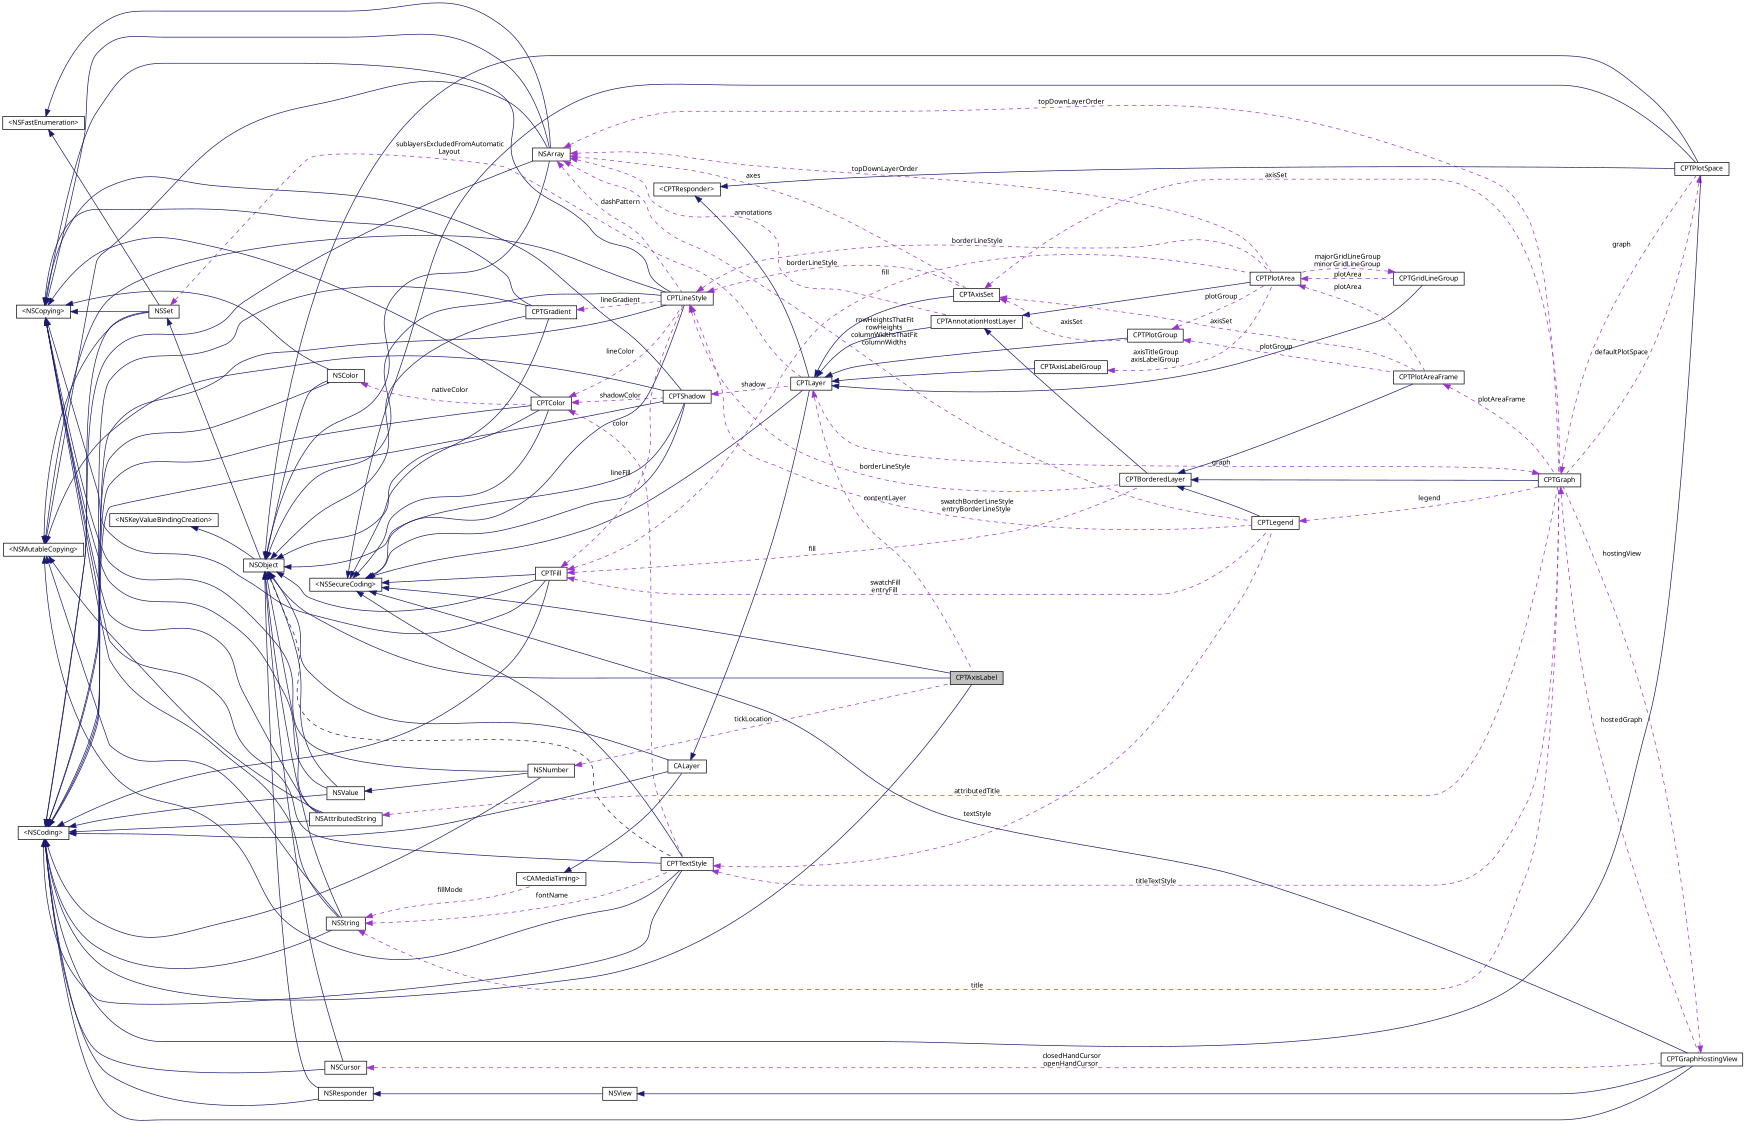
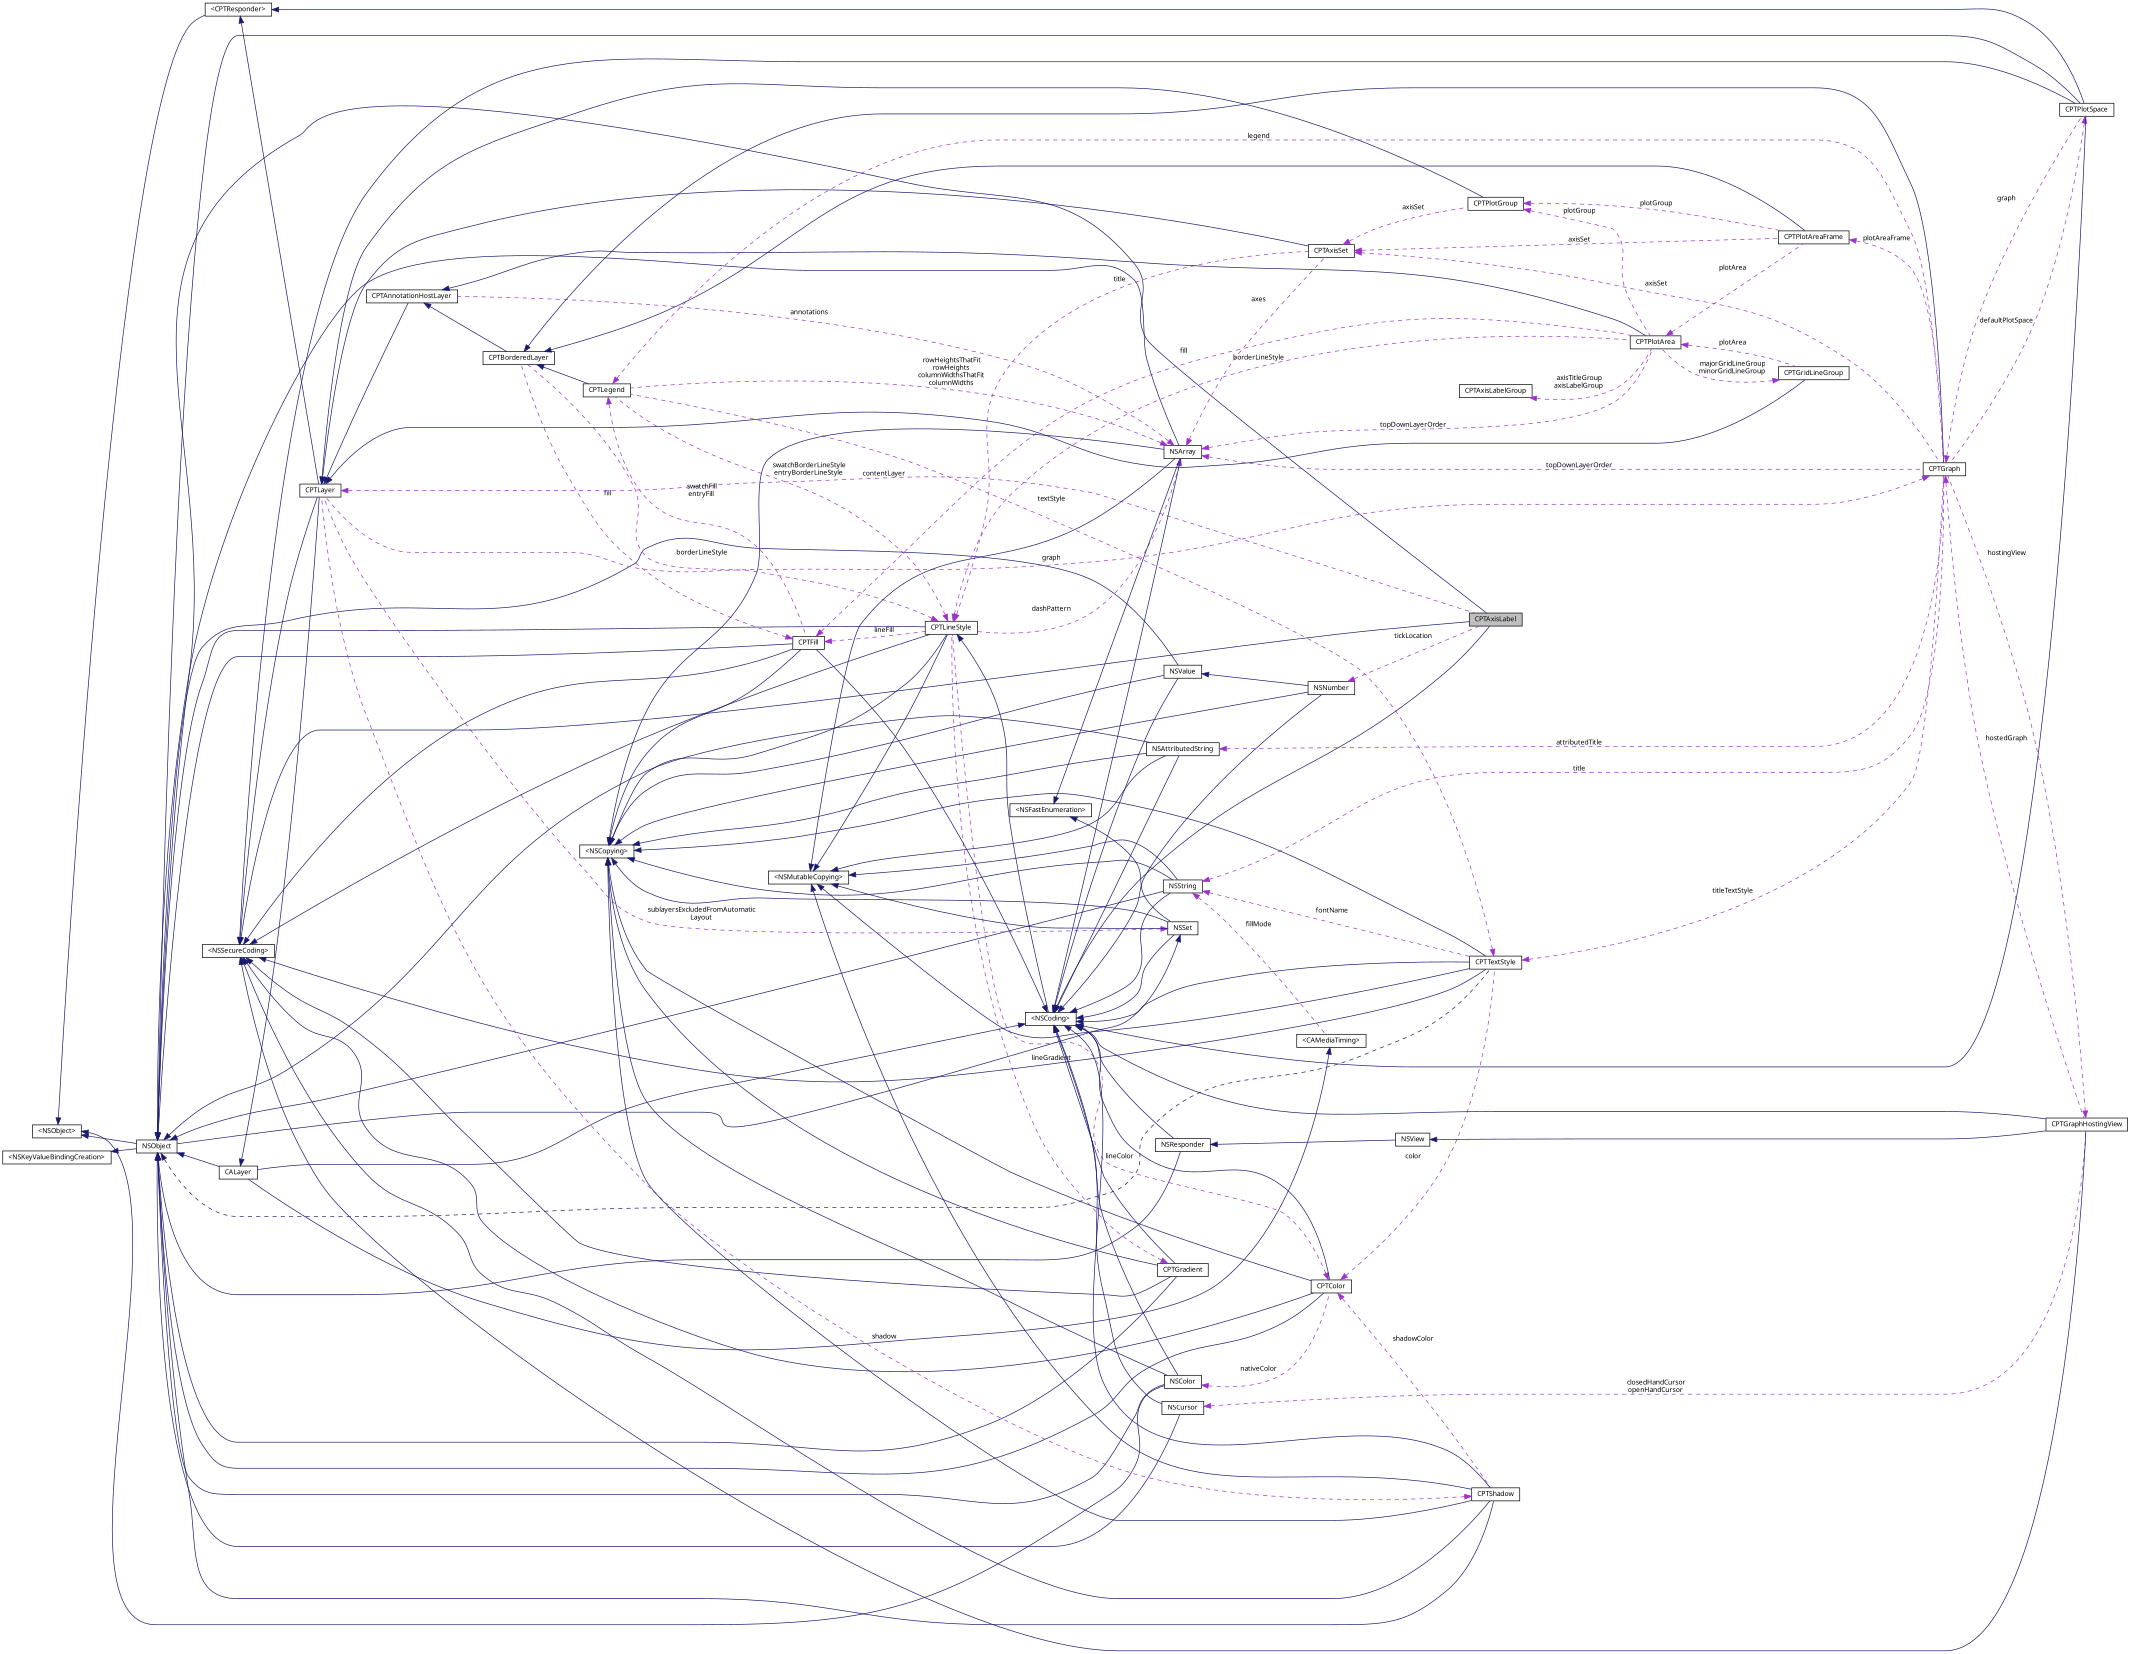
edge "CPTAxisSet" -> "CPTLineStyle": label " borderLineStyle" -> " title"
edge "CPTAxisLabelGroup" -> "CPTLayer": removed
edge "CPTLineStyle" -> "<NSCoding>": reversed
edge "CPTLegend" -> "CPTFill": reversed
node "<NSObject>": added
